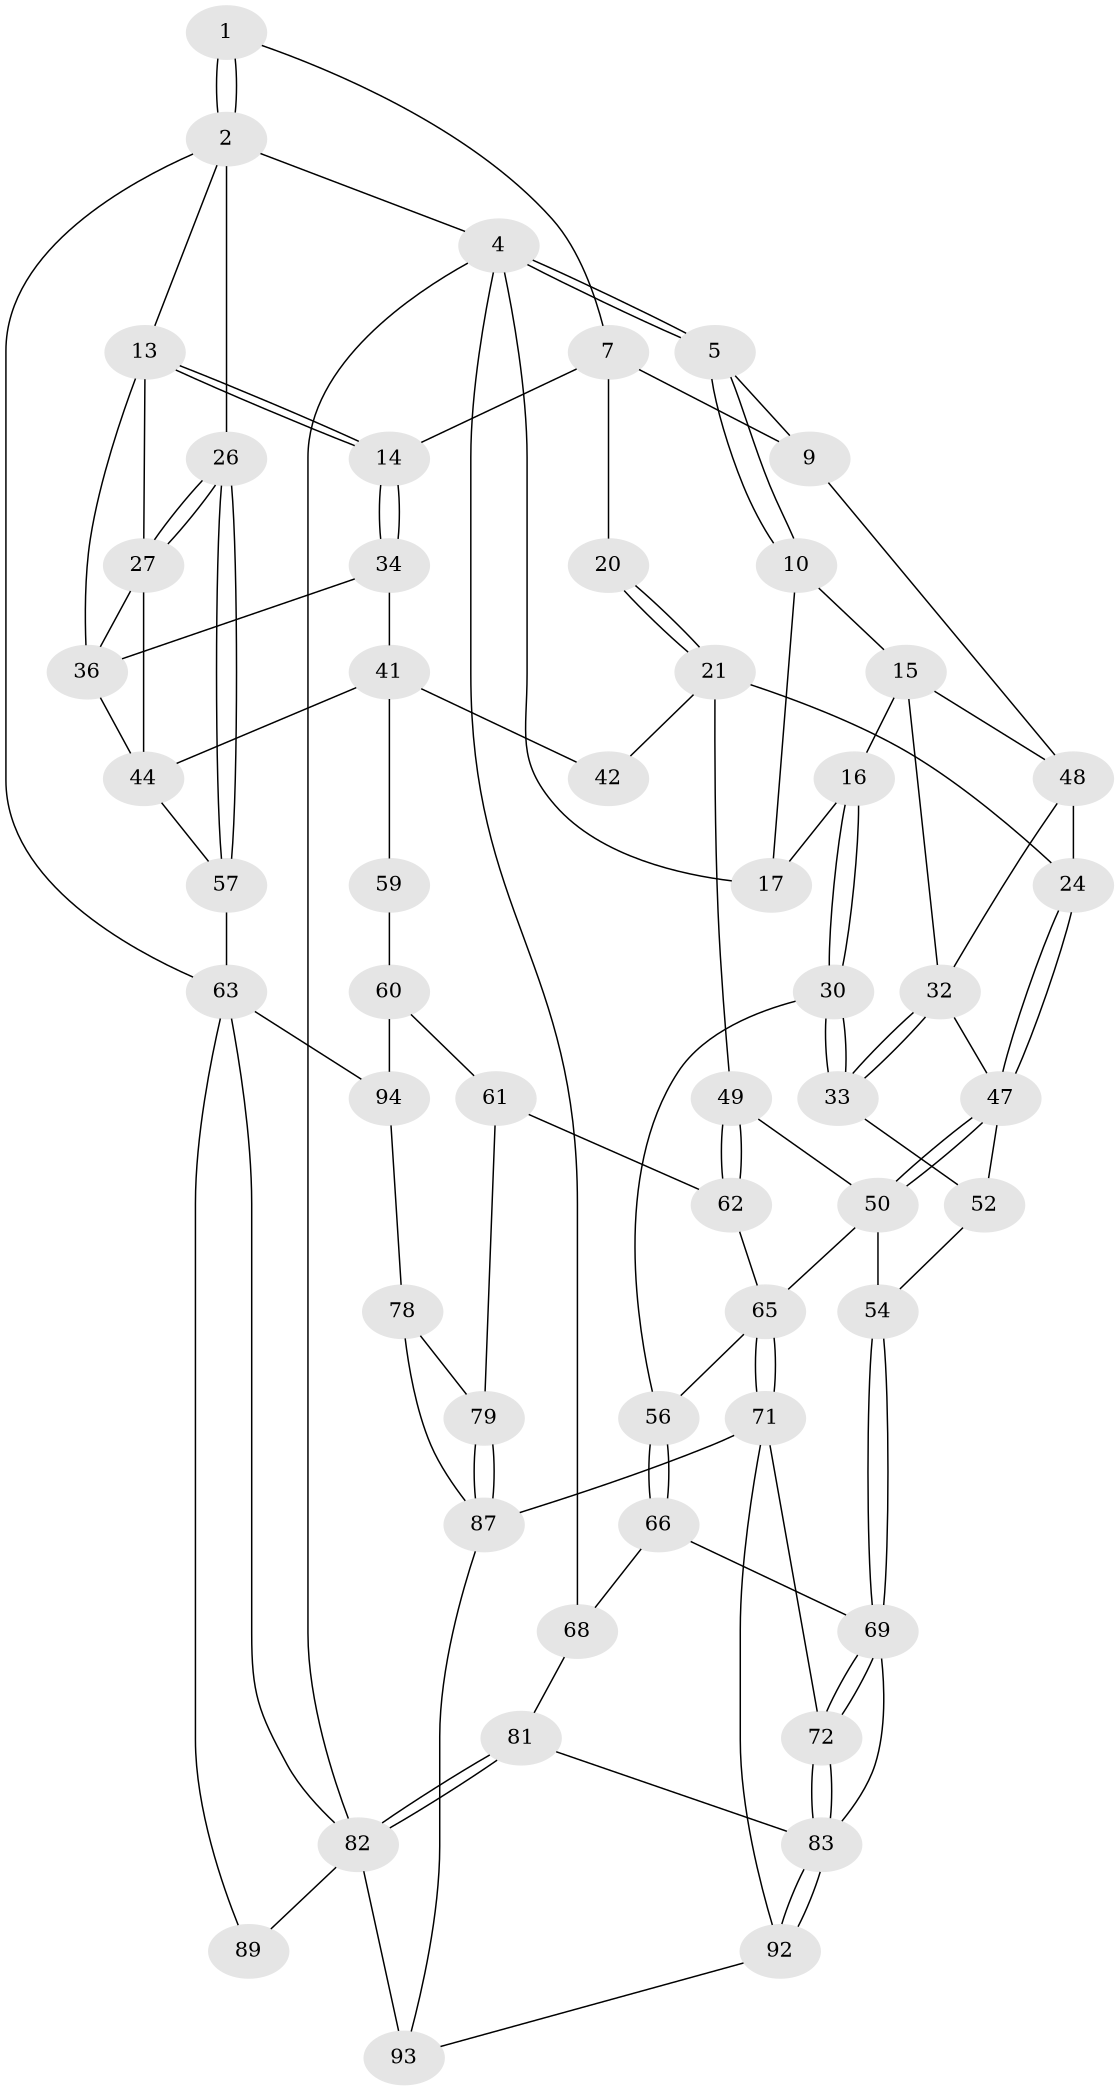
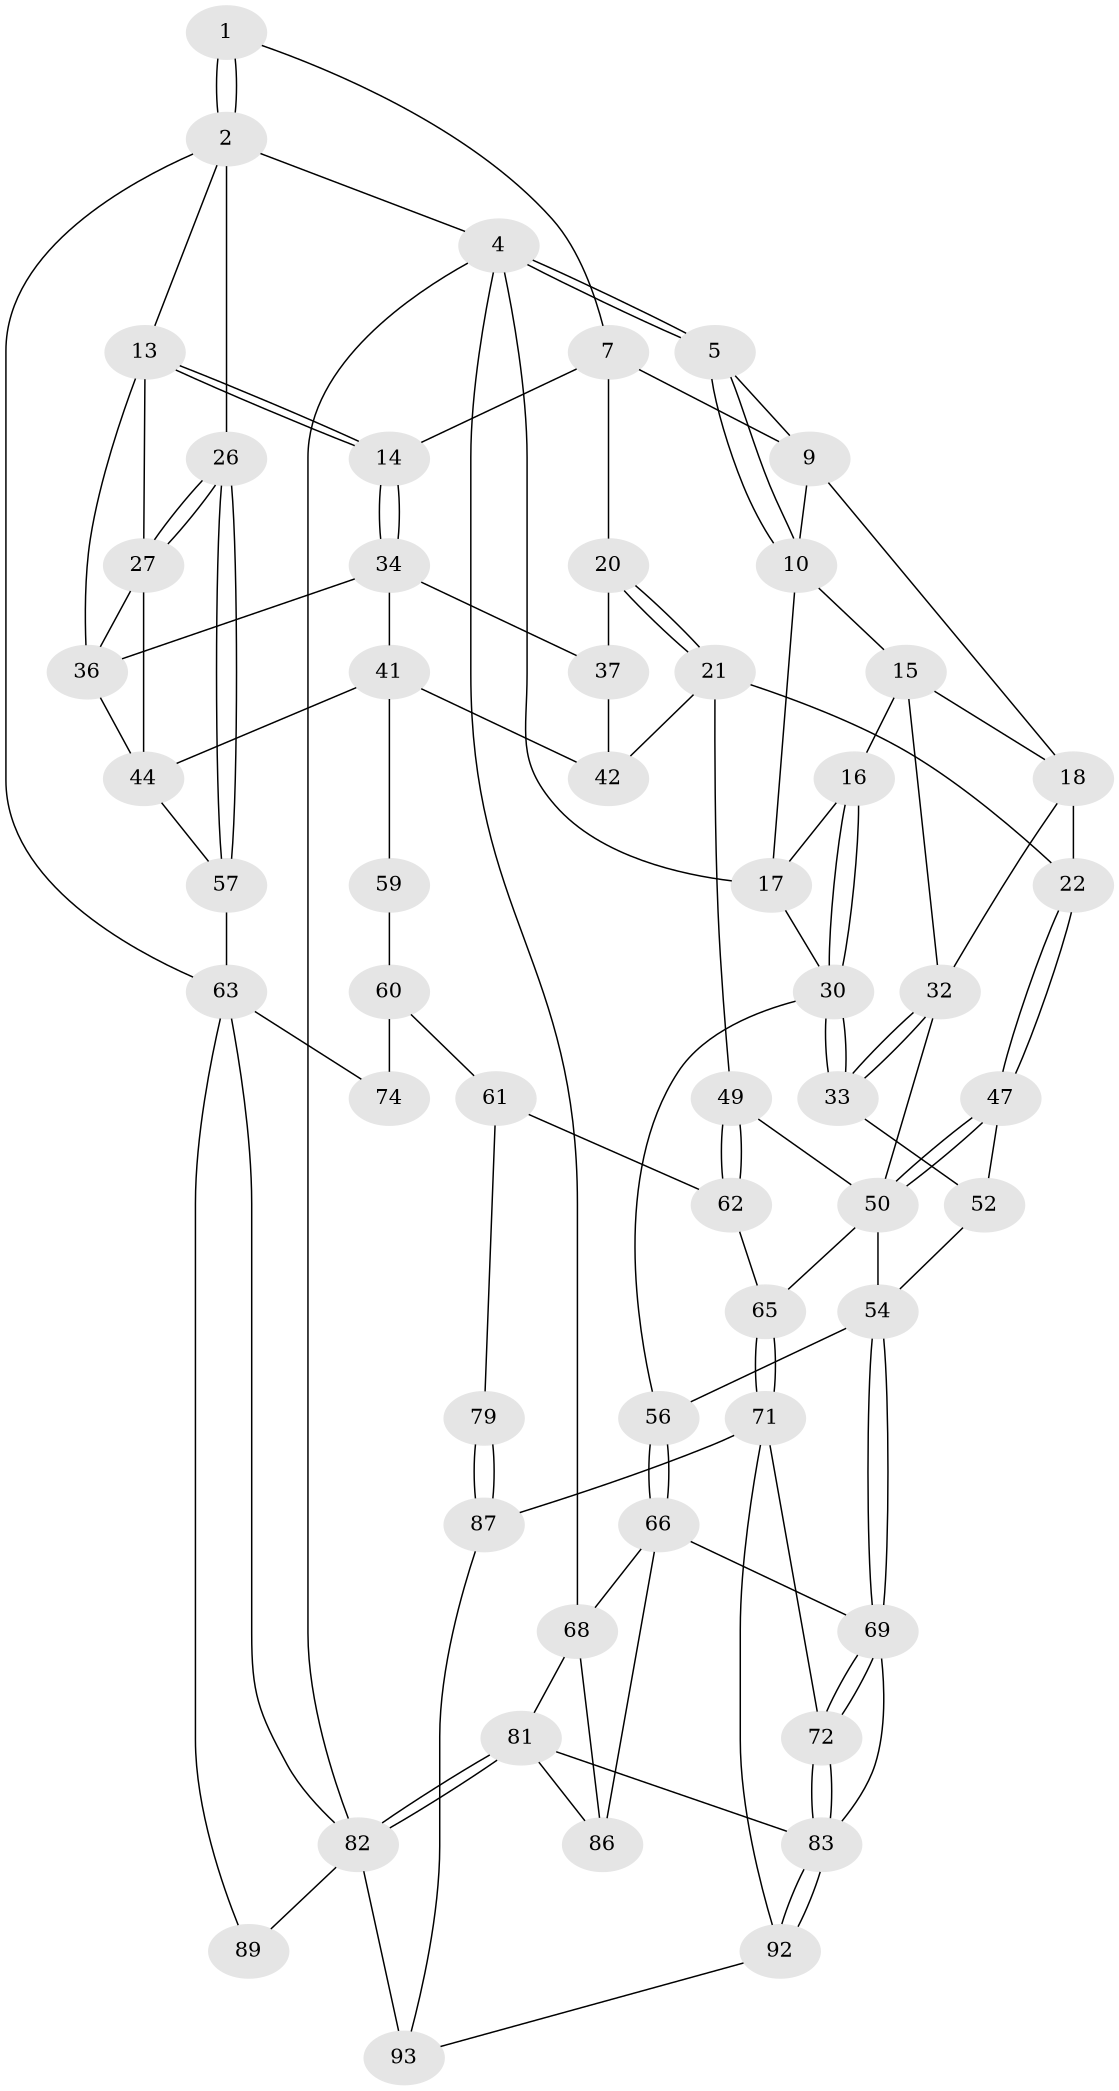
edge "9" -- "10": added
node "37": added
node "48": label "48" -> "18"
node "24": label "24" -> "22"
edge "17" -- "30": added
edge "32" -- "47": now "32" -- "50"
node "94": label "94" -> "74"
node "78": removed
edge "65" -- "56": now "54" -- "56"
node "86": added
